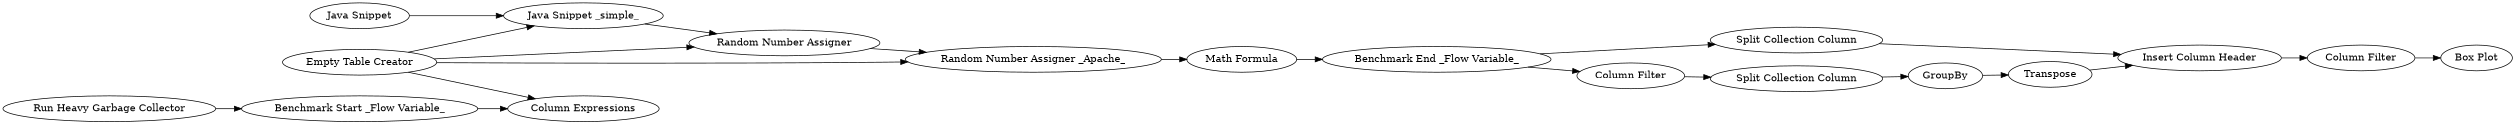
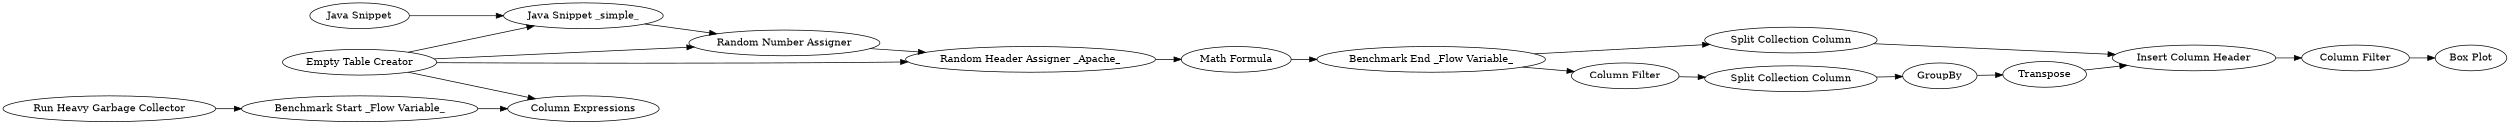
node "Random Number Assigner _Apache_": label "Random Number Assigner _Apache_" -> "Random Header Assigner _Apache_"
